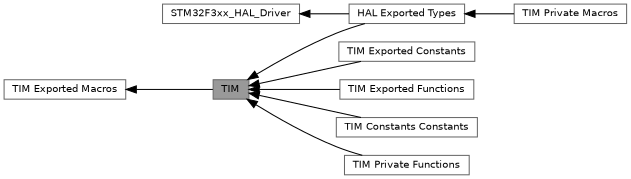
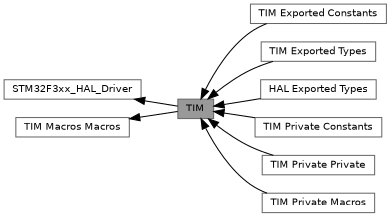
edge "HAL Exported Types" -> "STM32F3xx_HAL_Driver": now "TIM" -> "STM32F3xx_HAL_Driver"
edge "TIM Private Macros" -> "HAL Exported Types": now "TIM Private Macros" -> "TIM"
node "TIM Exported Macros": label "TIM Exported Macros" -> "TIM Macros Macros"
node "TIM Exported Functions": label "TIM Exported Functions" -> "TIM Exported Types"
node "TIM Constants Constants": label "TIM Constants Constants" -> "TIM Private Constants"
node "TIM Private Functions": label "TIM Private Functions" -> "TIM Private Private"
